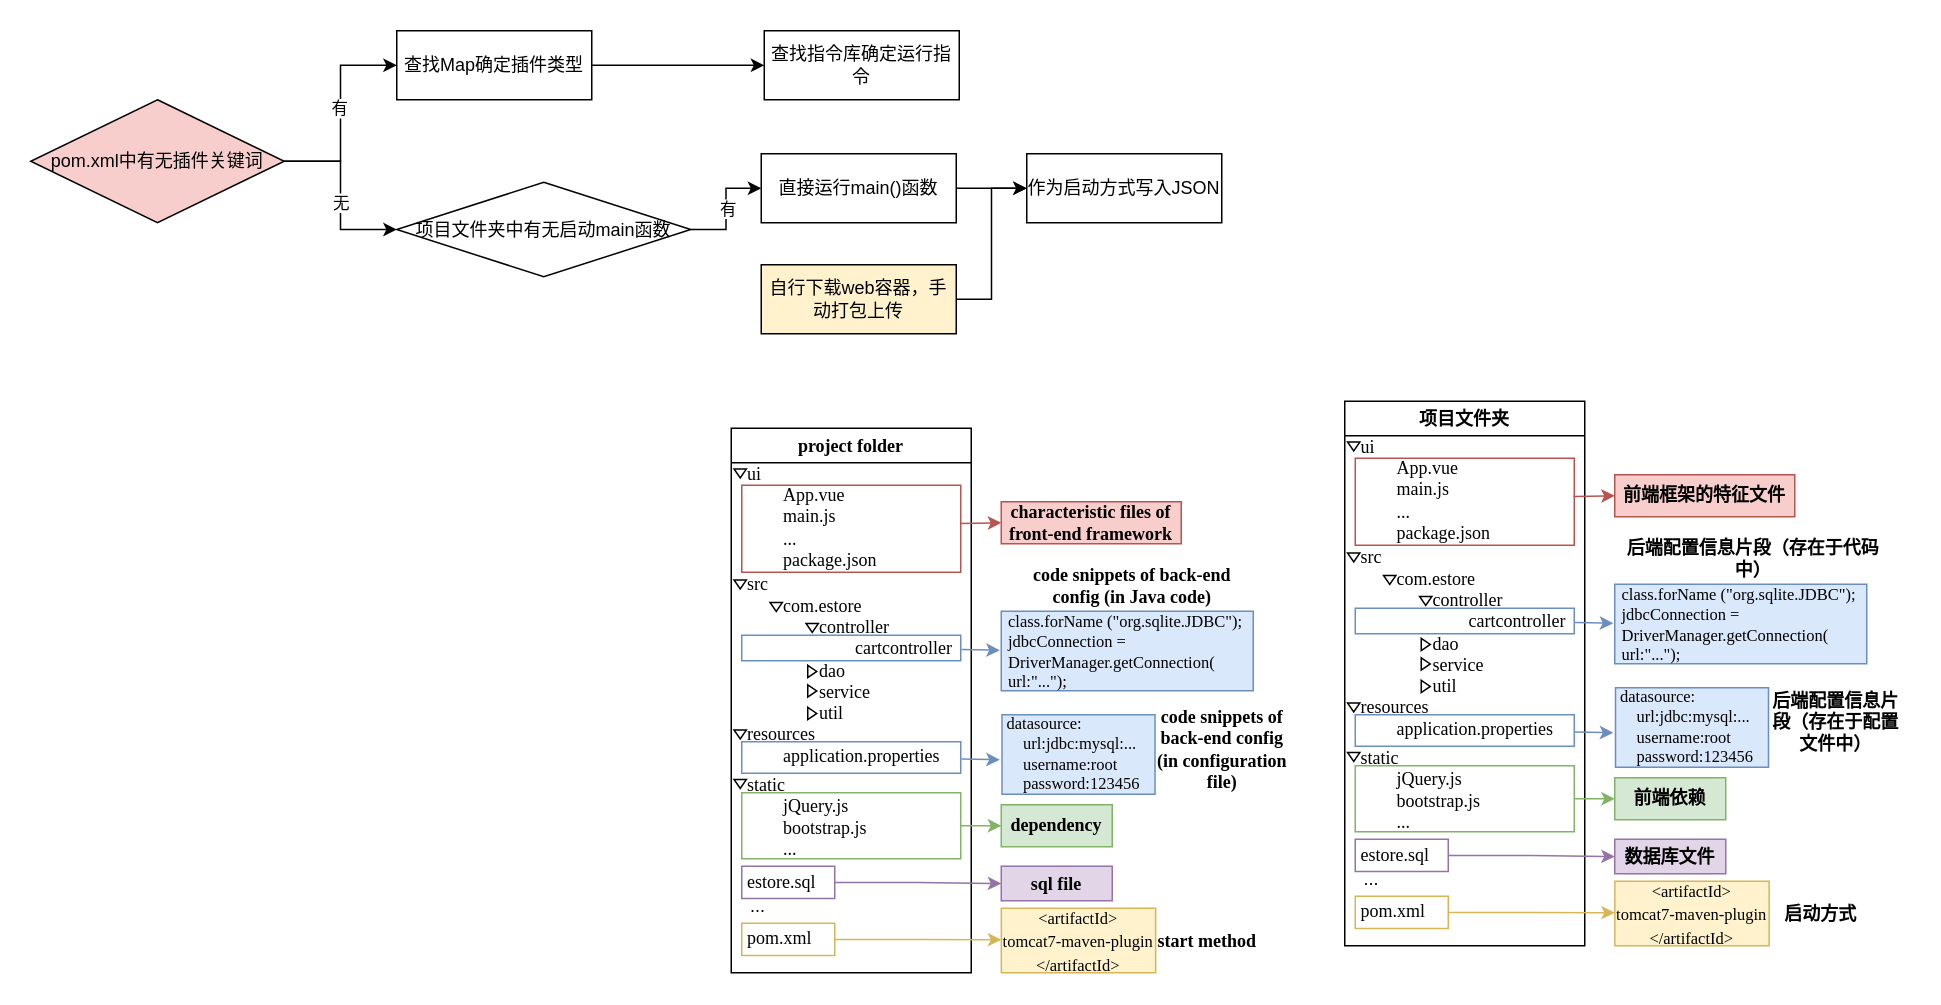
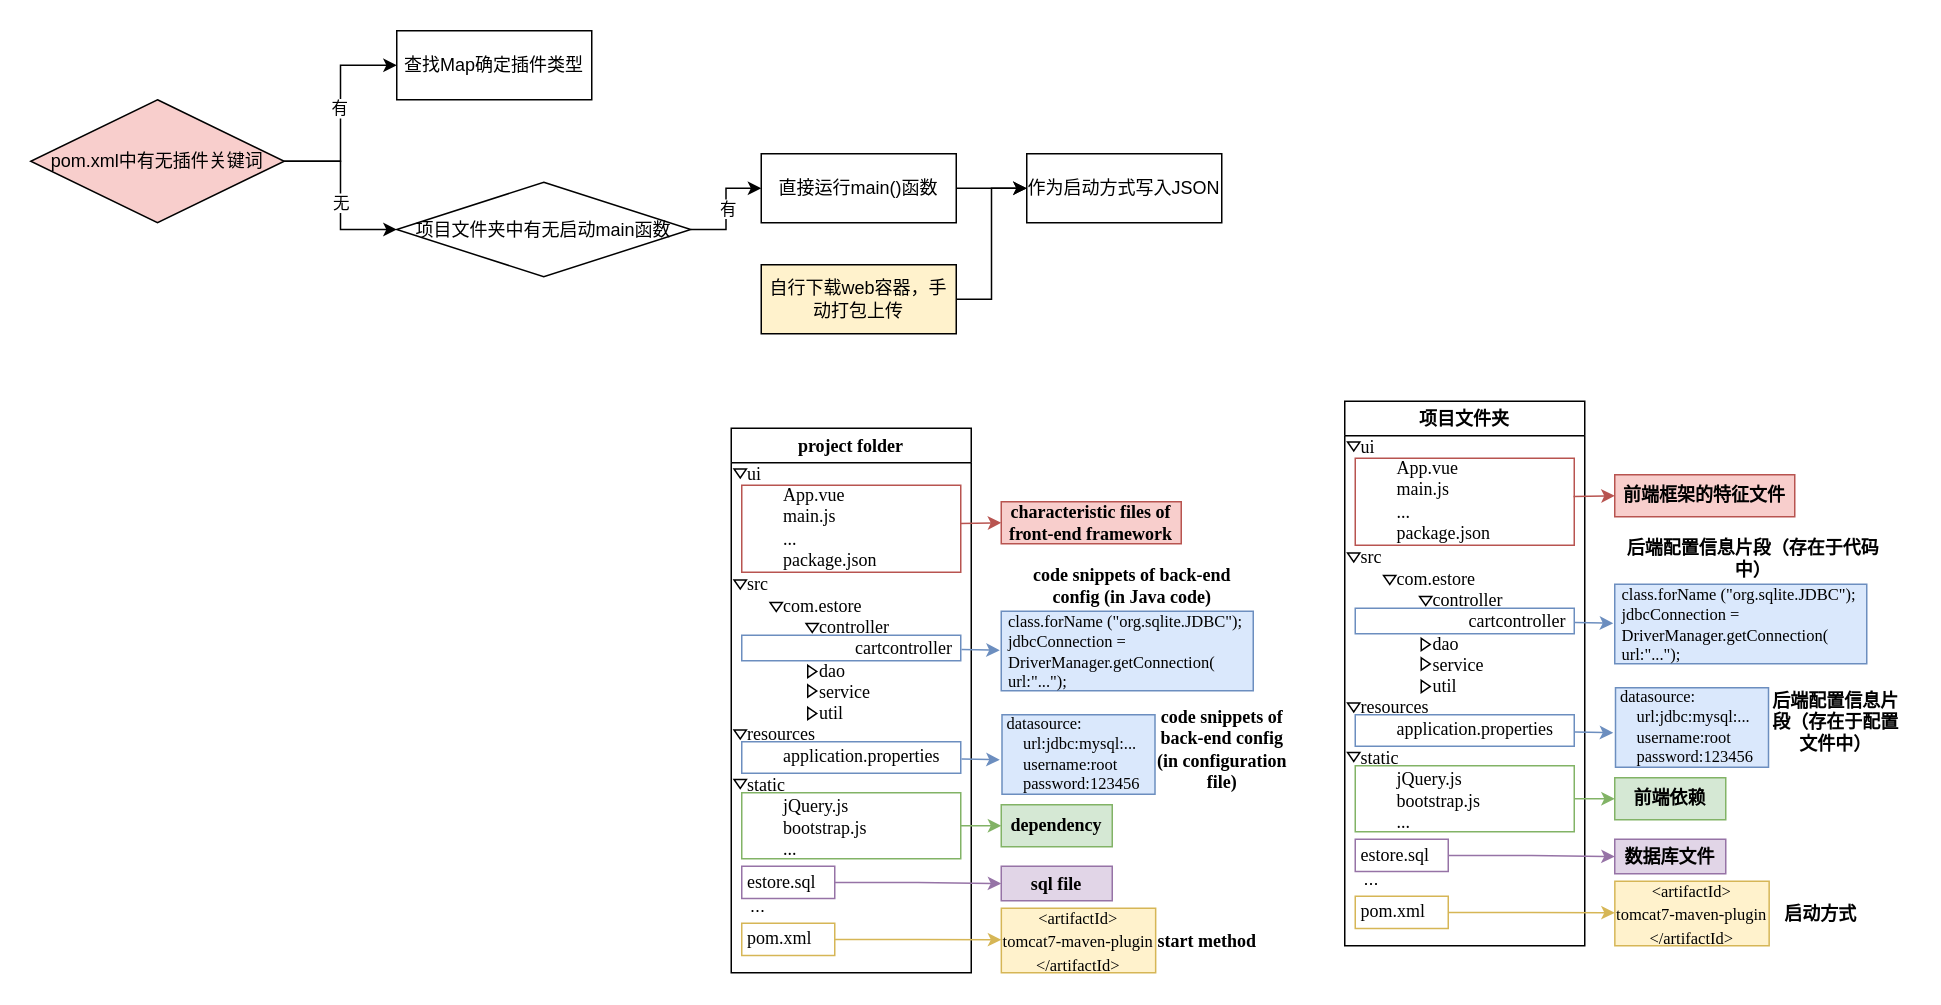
edge "查找Map确定插件类型" -> "查找指令库确定运行指令": removed
node "查找指令库确定运行指令": removed
